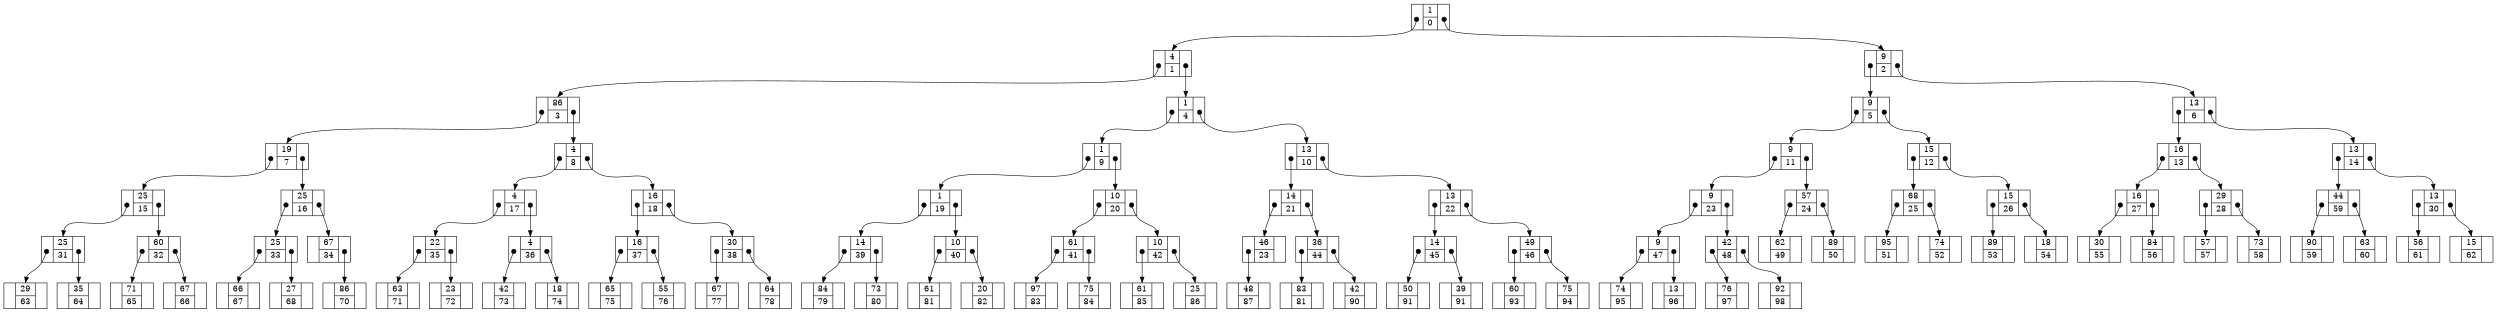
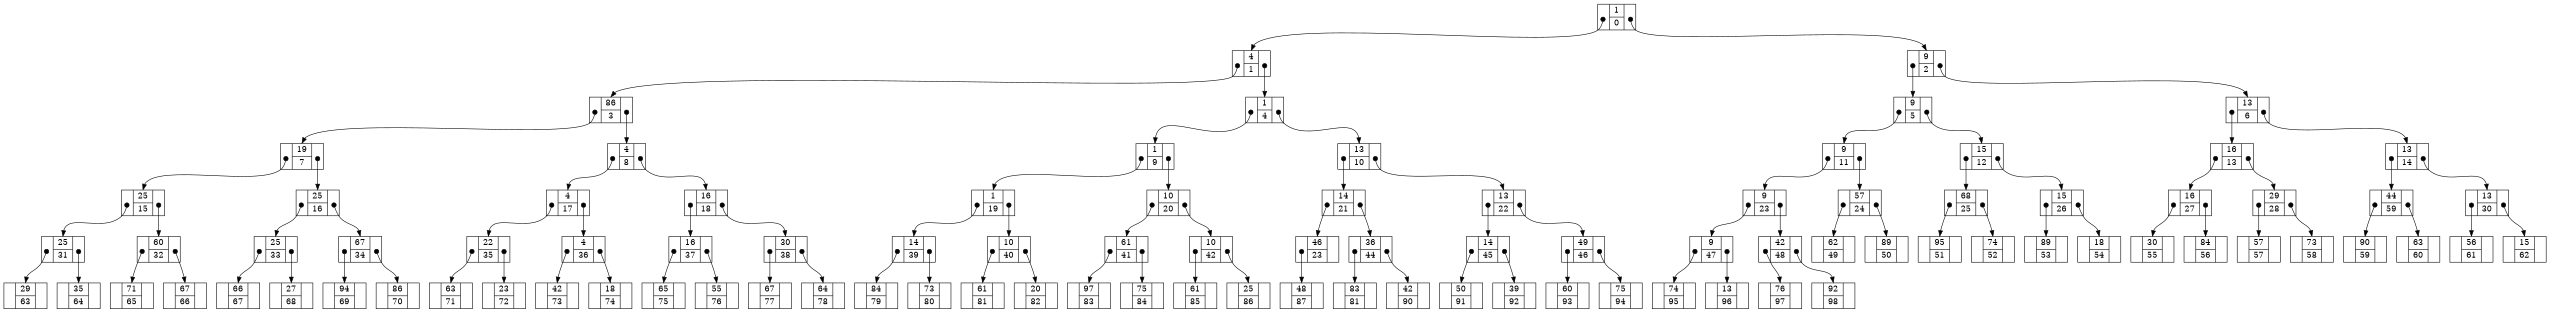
node "94": added
node "39": text "91" -> "92"
